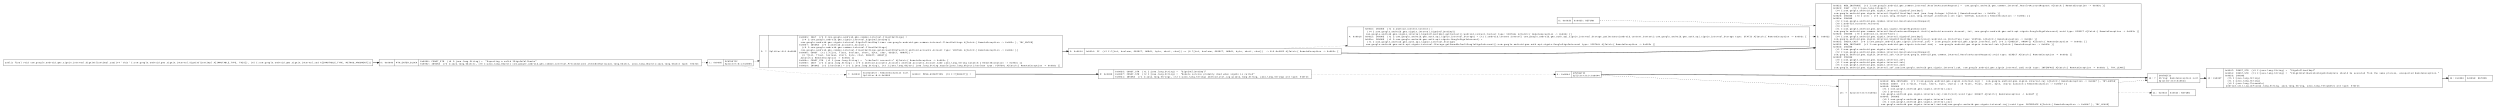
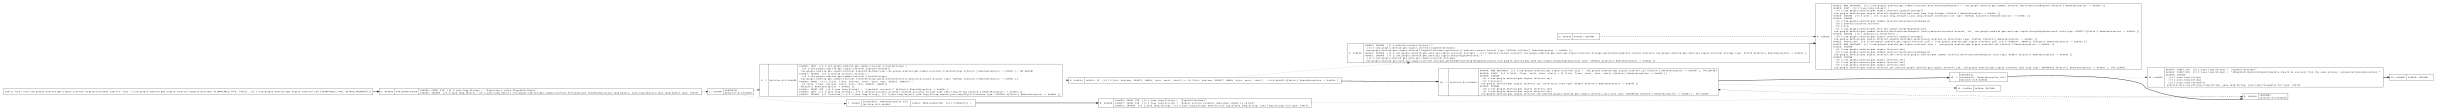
edge "4: 0x0016" -> "5: 0x0022": style dotted -> bold
edge "2: ?" -> "3: 0x0014": style bold -> dotted
edge "3: 0x0014" -> "5: 0x0022": now "3: 0x0014" -> "10: ?"
node "9: 0x0044": text "SYNTHETIC" -> "ARGUMENT"
edge "9: 0x0044" -> "13: ?": reversed
node "13: ?": text "String: RemoteException null" -> "ExcHandler: RemoteException null"
edge "13: ?" -> "12: 0x004f": style bold -> dotted
edge "10: ?" -> "13: ?": style dashed -> bold
